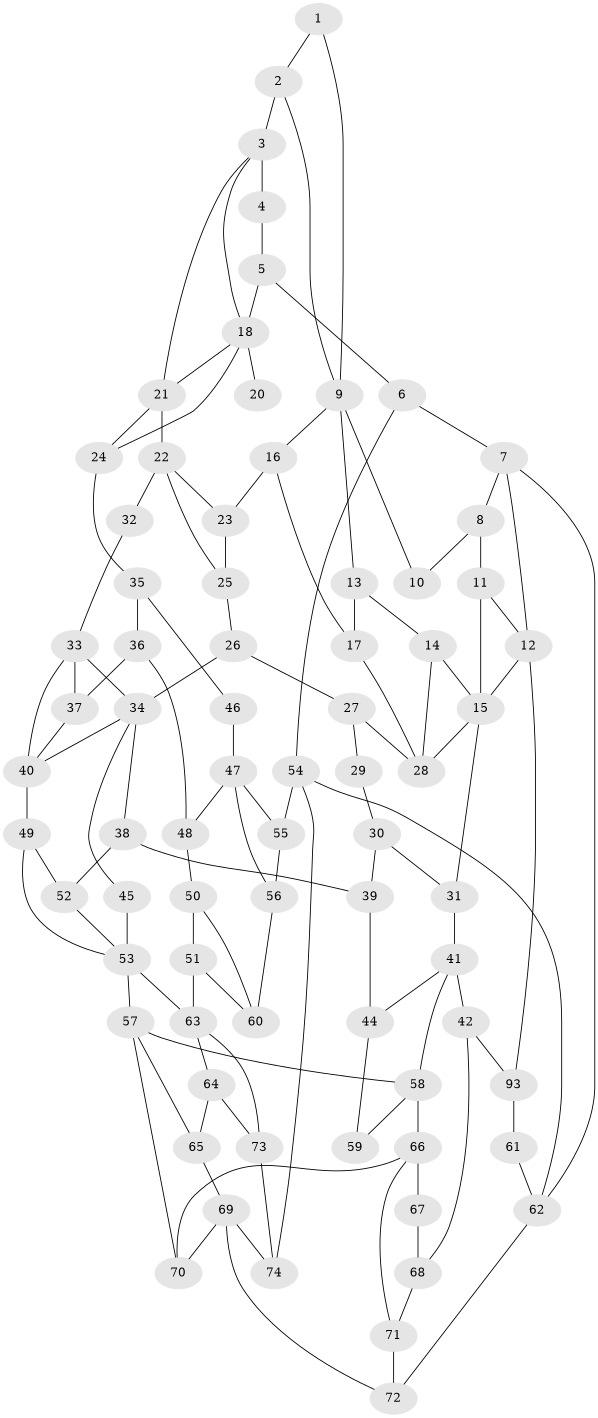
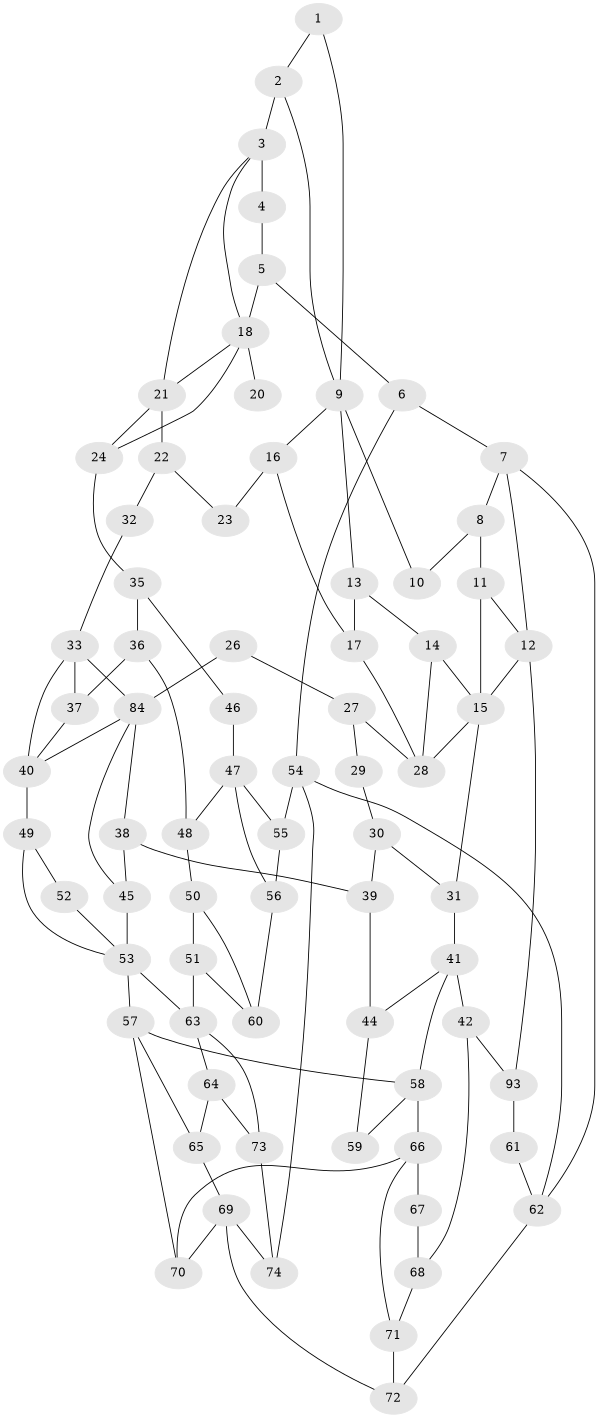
node "25": removed
node "34": label "34" -> "84"
edge "38" -- "52": now "38" -- "45"
